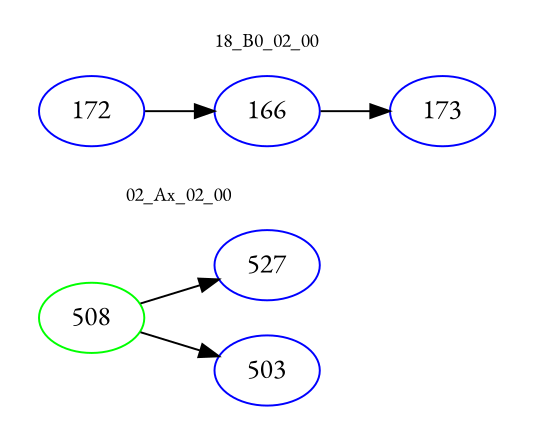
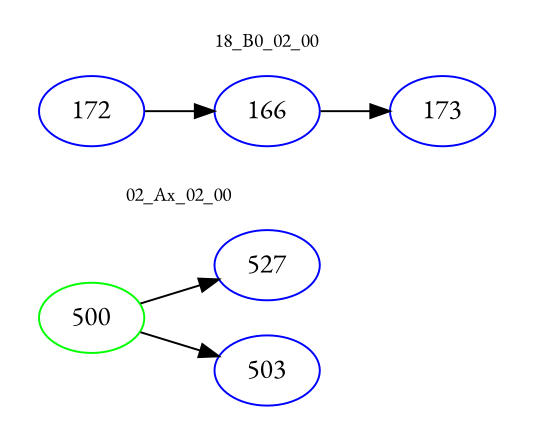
node "508": label "508" -> "500"
